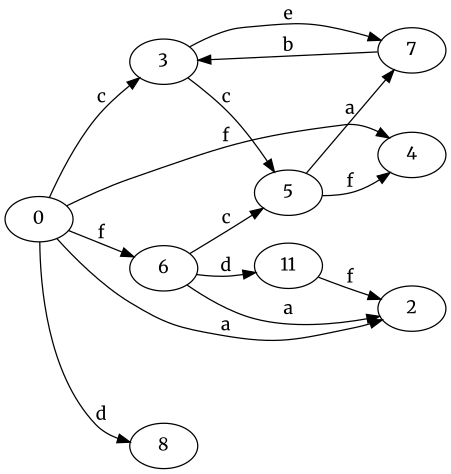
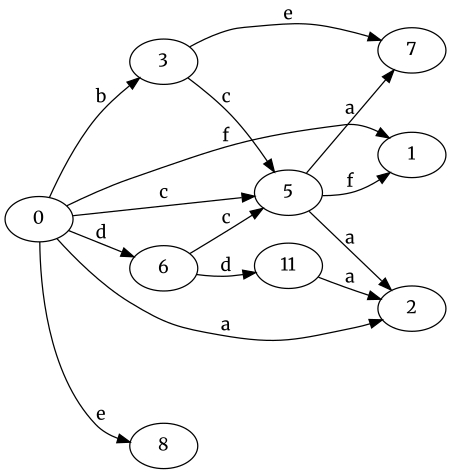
edge "7" -> "3": removed, label "b"
edge "0" -> "3": label "c" -> "b"
node "4": label "4" -> "1"
edge "0" -> "5": added, label "c"
edge "0" -> "6": label "f" -> "d"
edge "11" -> "2": label "f" -> "a"
edge "6" -> "2": now "5" -> "2"
edge "0" -> "8": label "d" -> "e"
